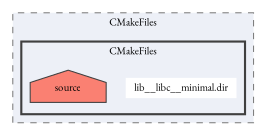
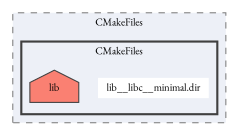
node "source": label "source" -> "lib"
